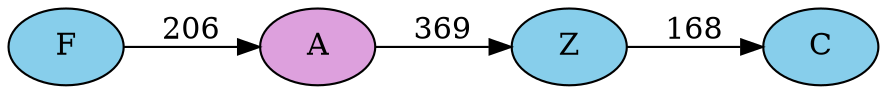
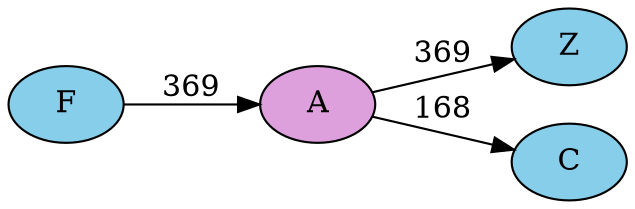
edge "F" -> "A": label "206" -> "369"
edge "Z" -> "C": now "A" -> "C"
